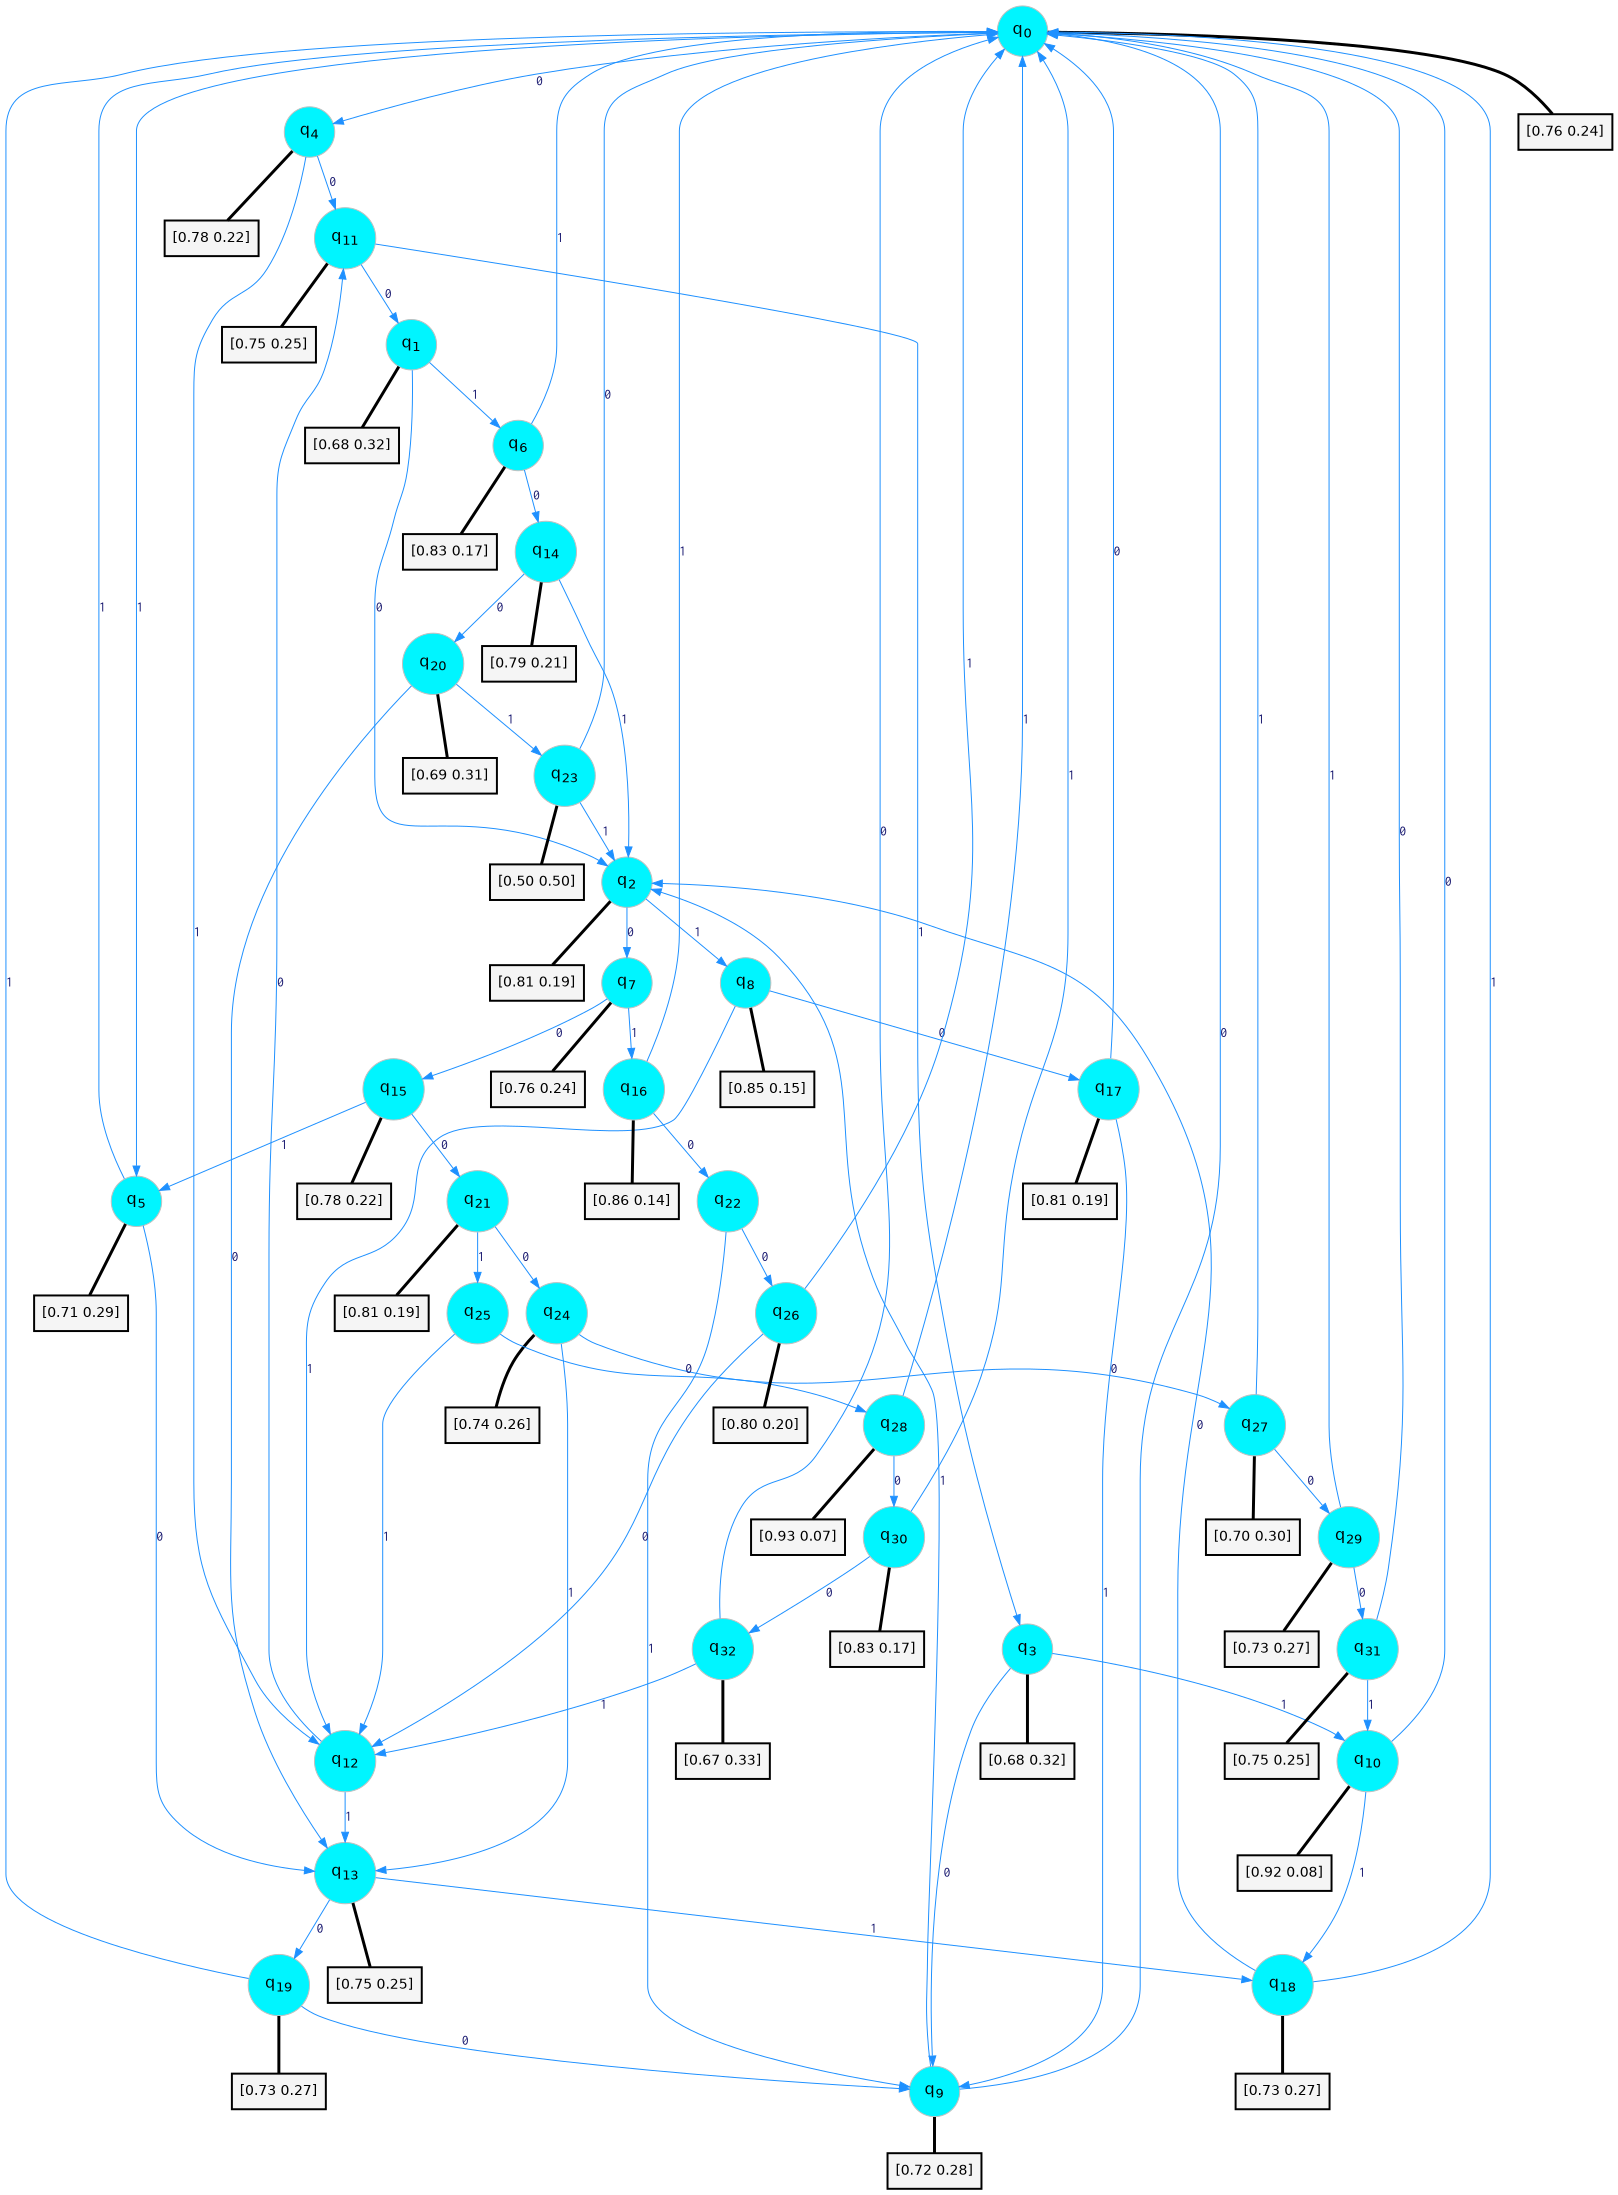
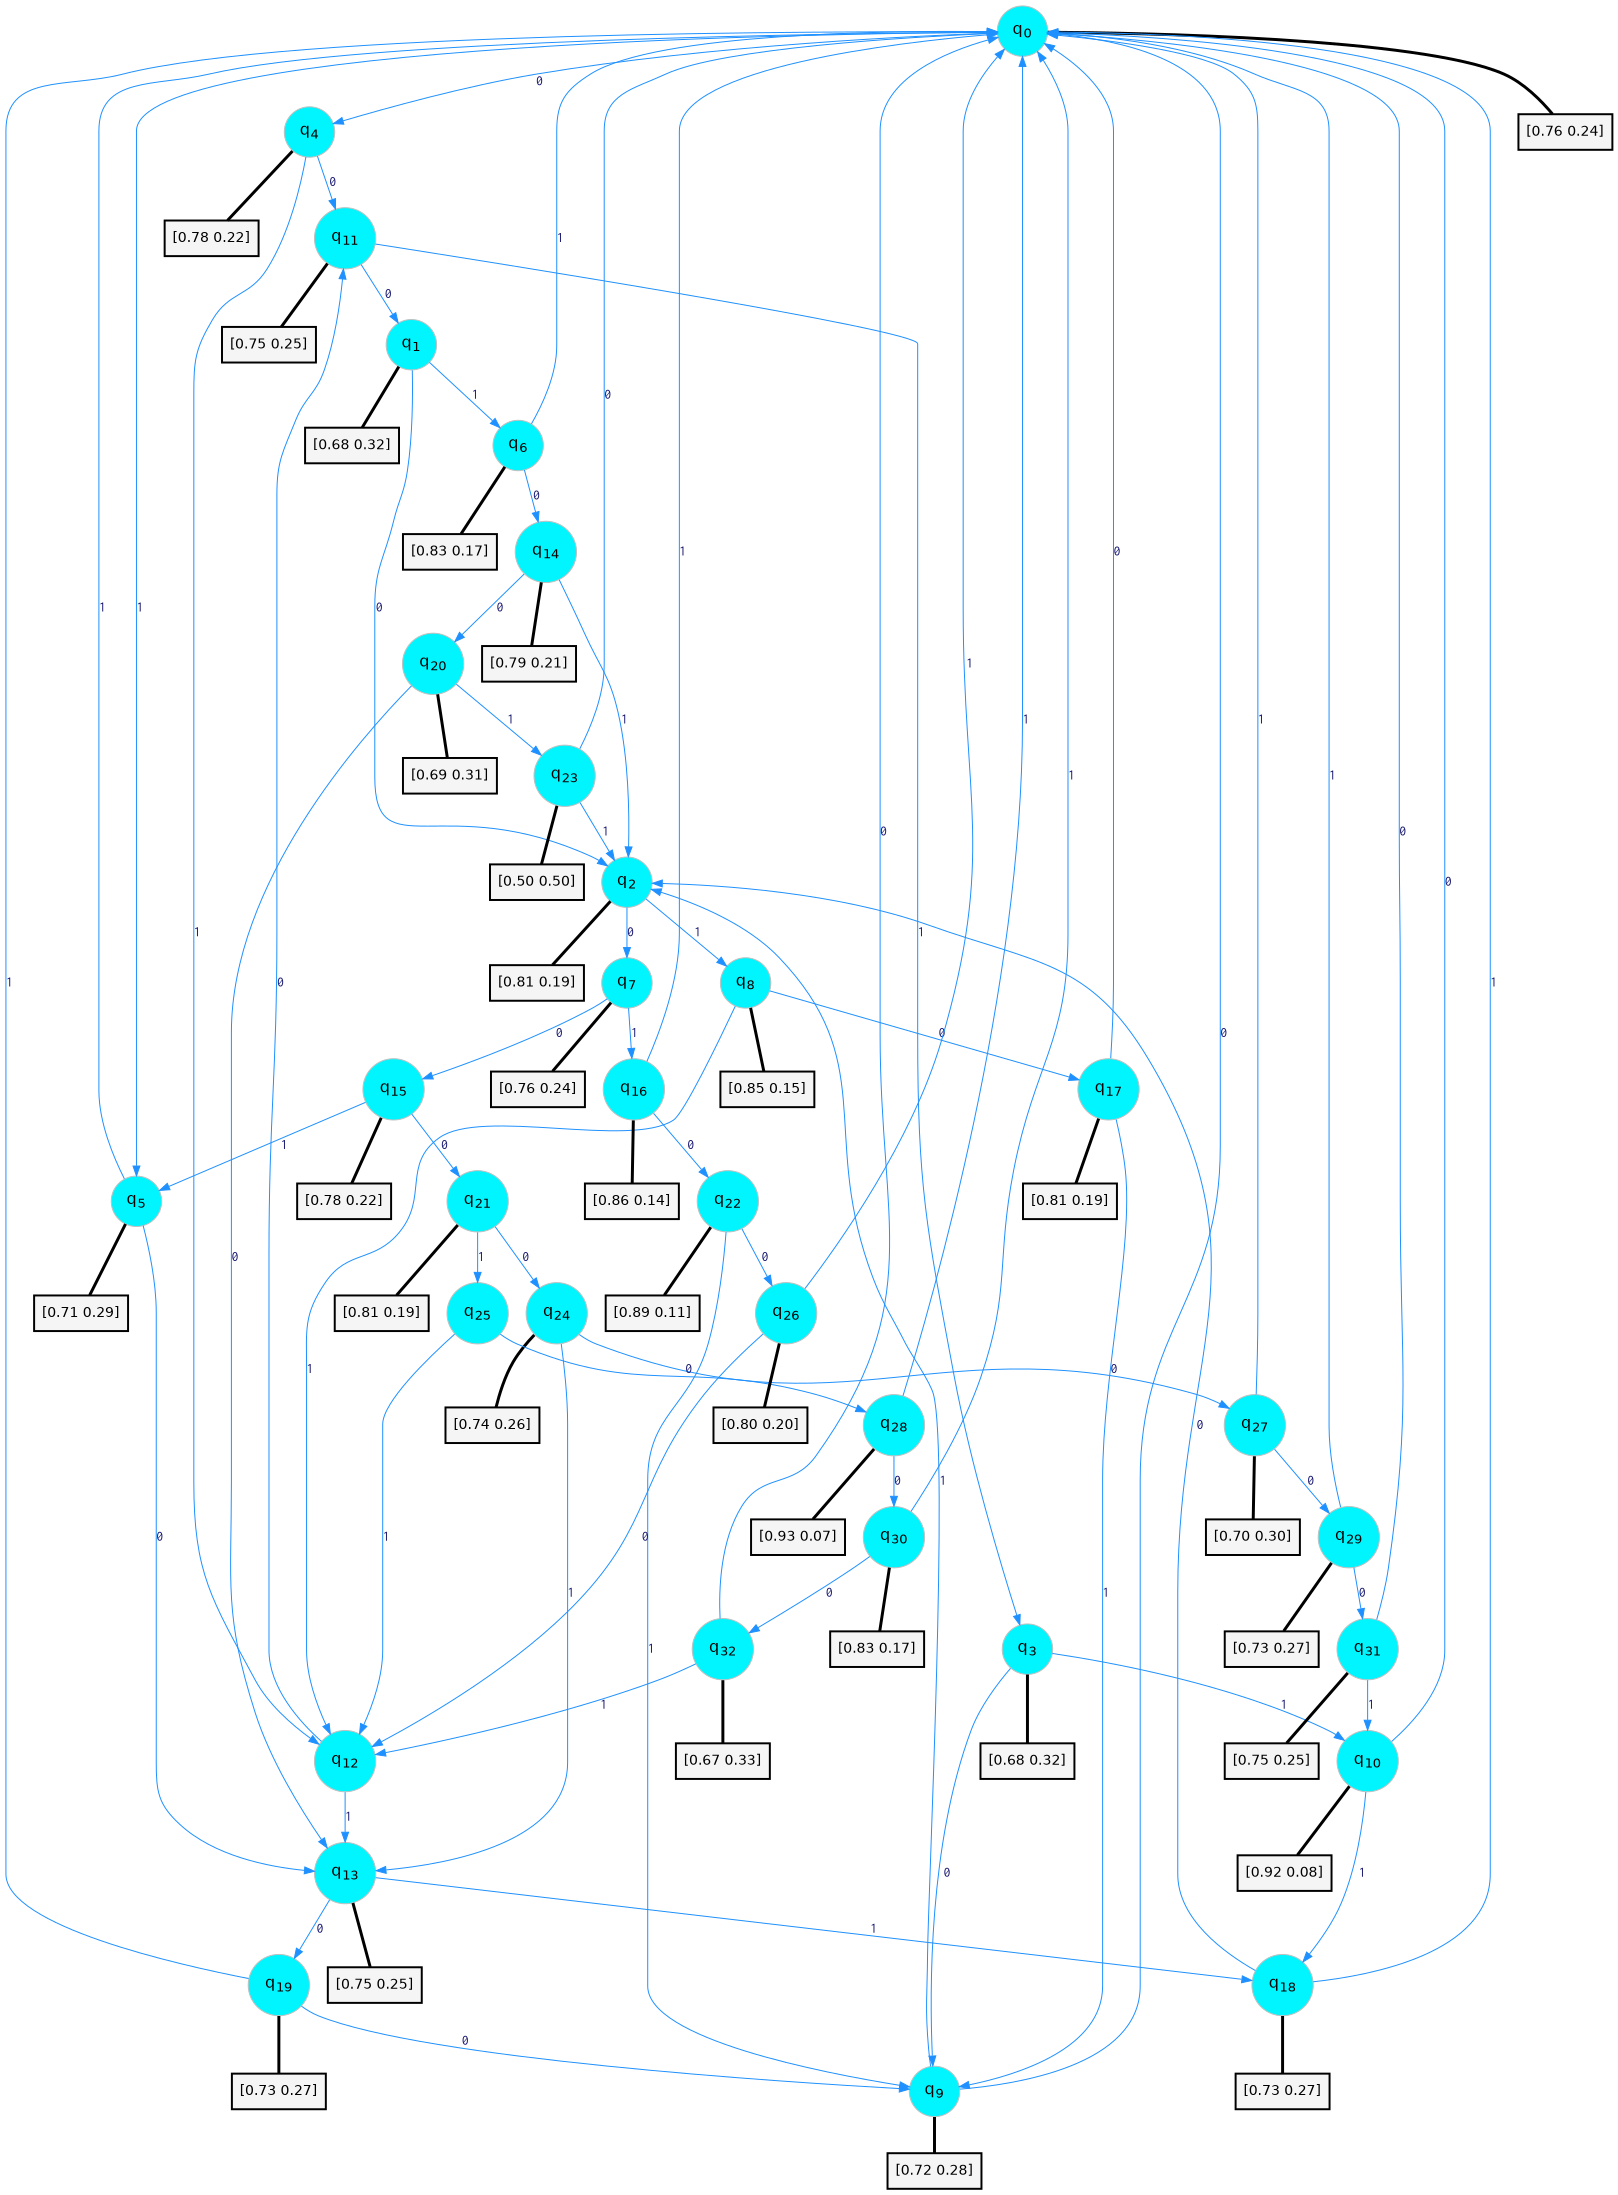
node "[0.89 0.11]": added
